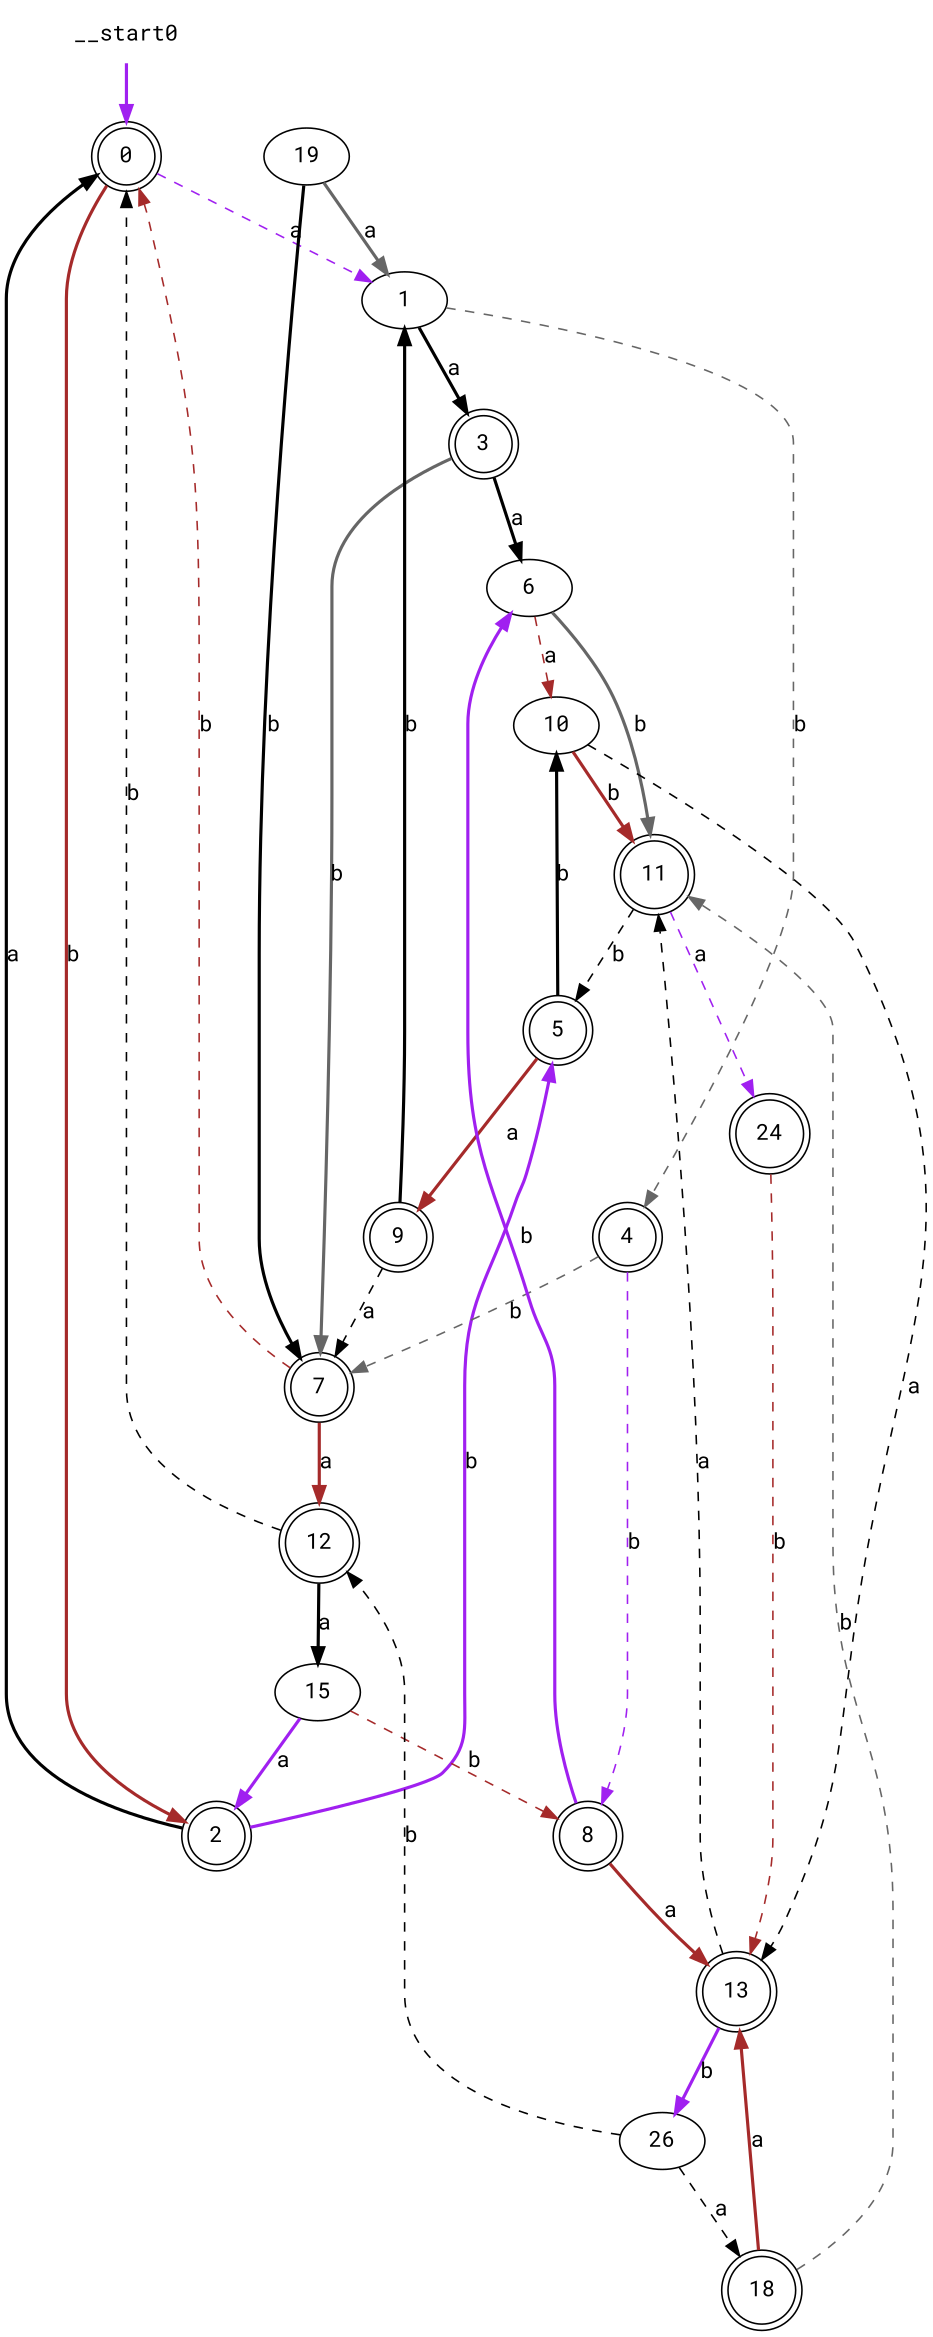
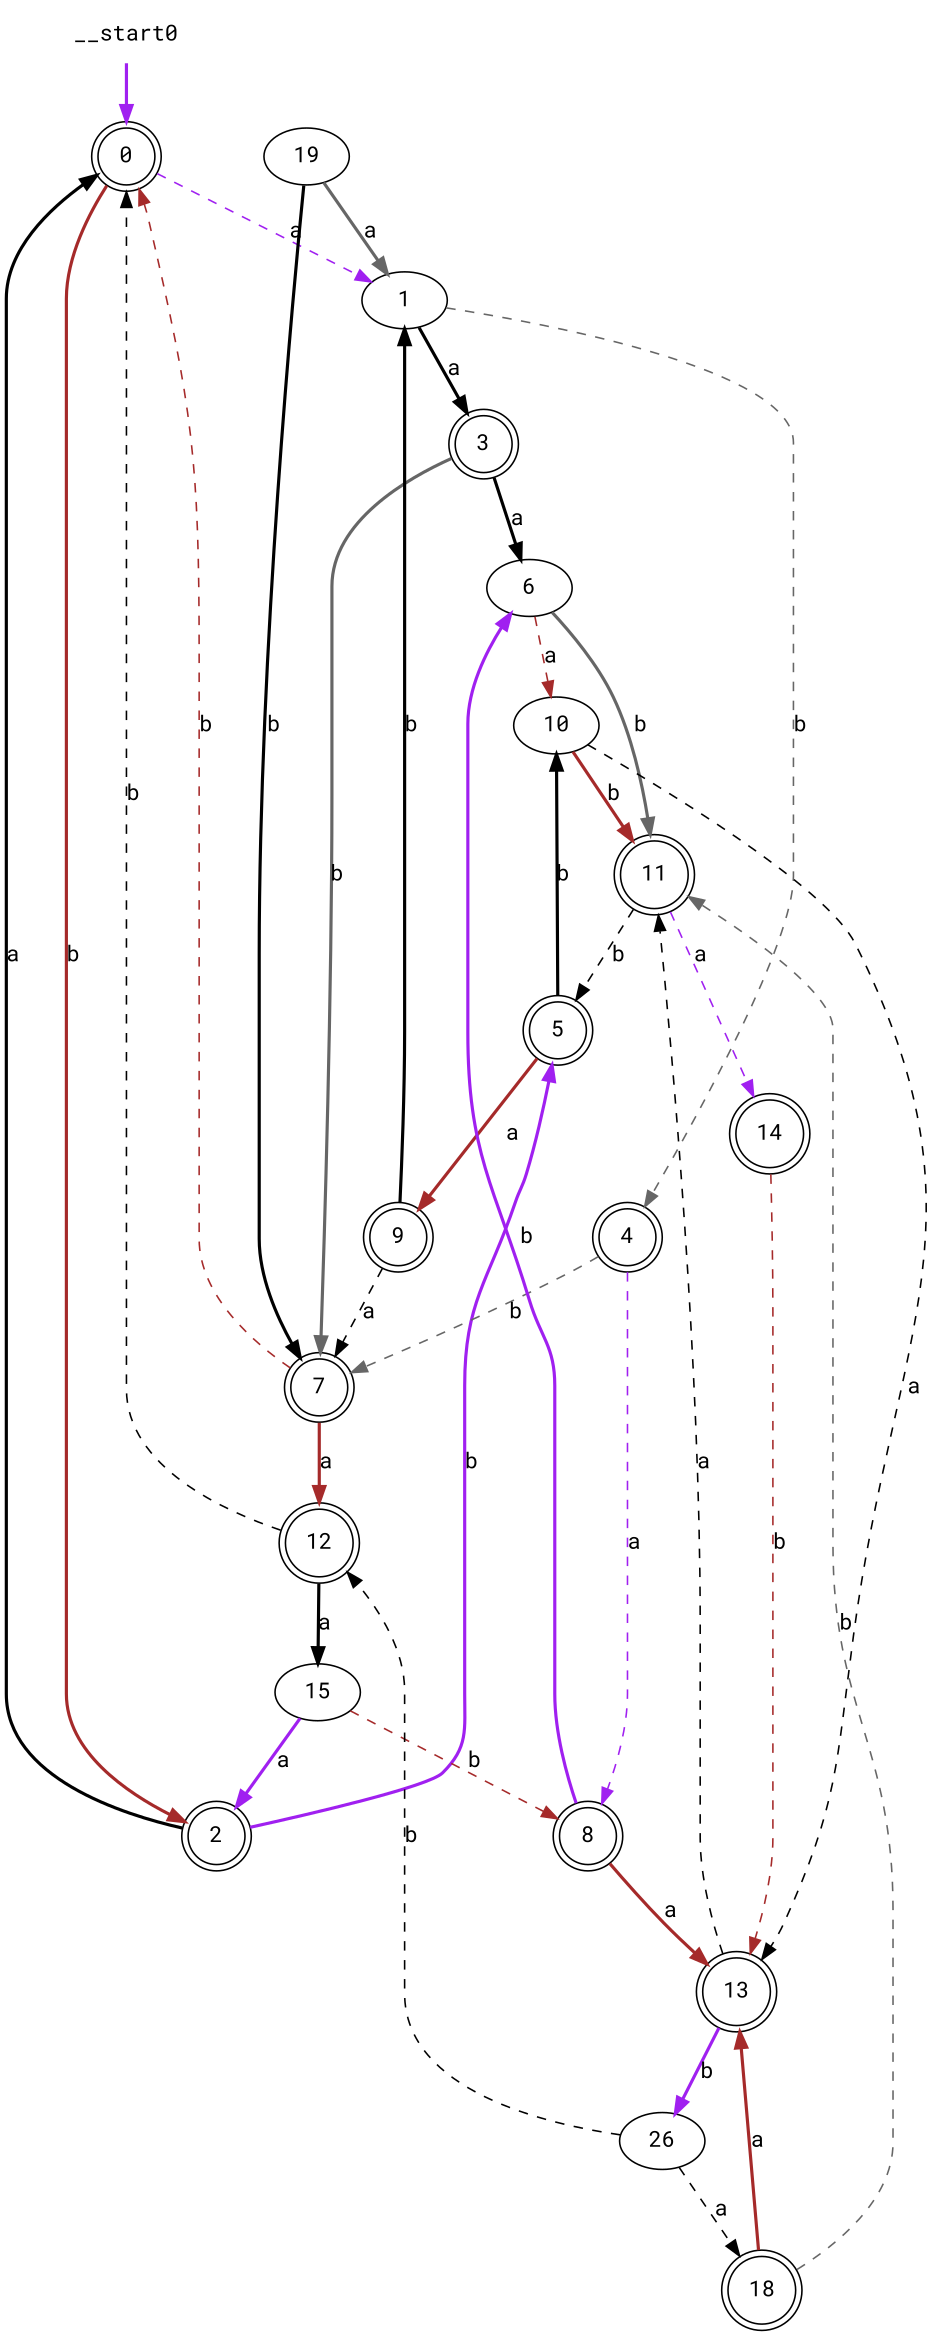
node "24": label "24" -> "14"
edge "4" -> "8": label "b" -> "a"
